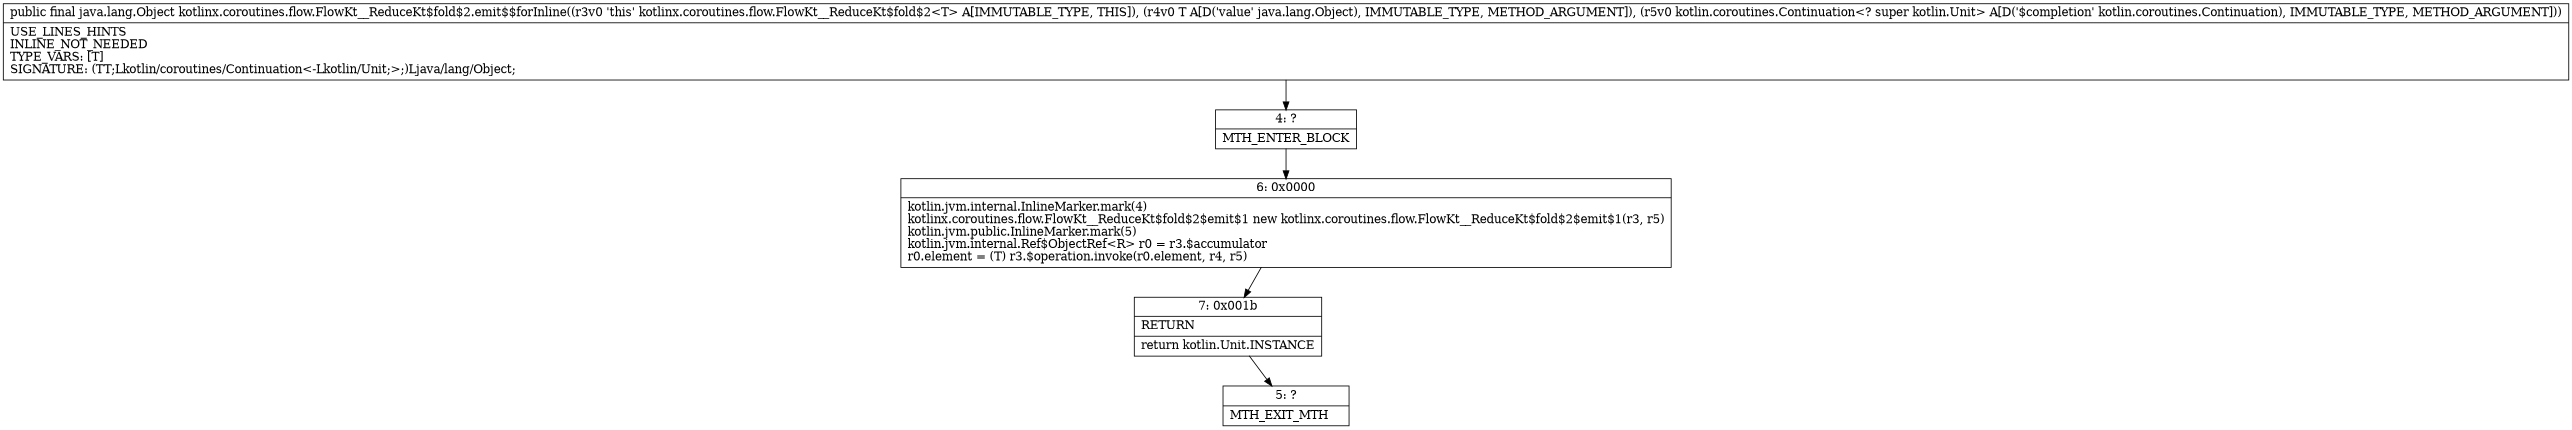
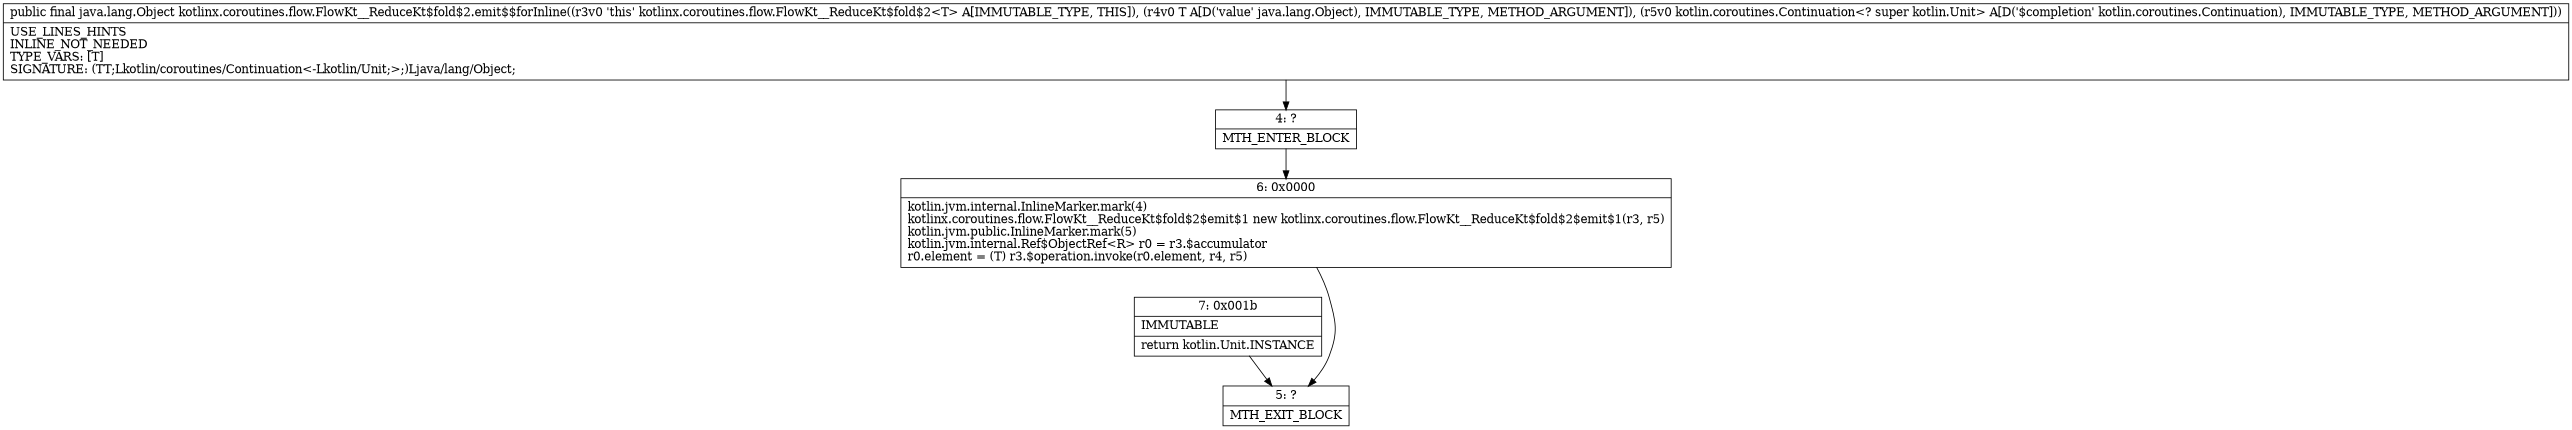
edge "6: 0x0000" -> "7: 0x001b": now "6: 0x0000" -> "5: ?"
node "7: 0x001b": text "RETURN" -> "IMMUTABLE"
node "5: ?": text "MTH_EXIT_MTH" -> "MTH_EXIT_BLOCK"
